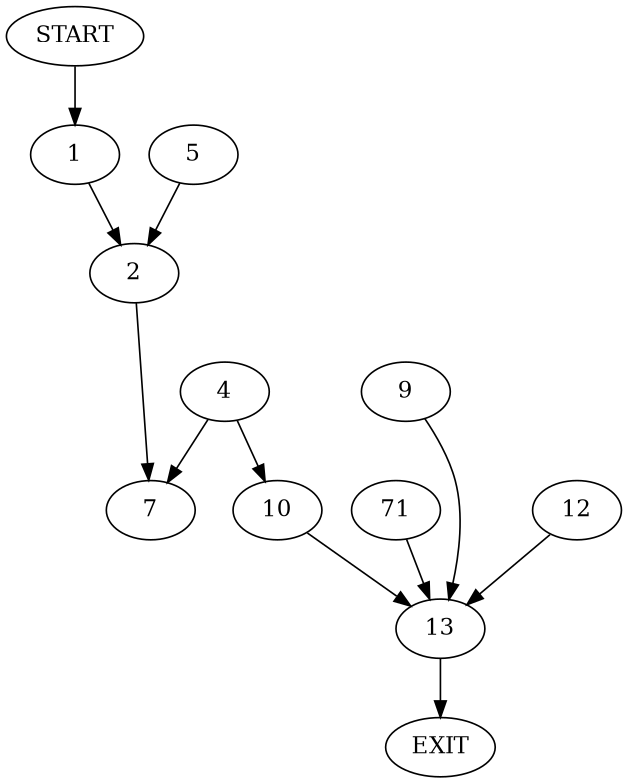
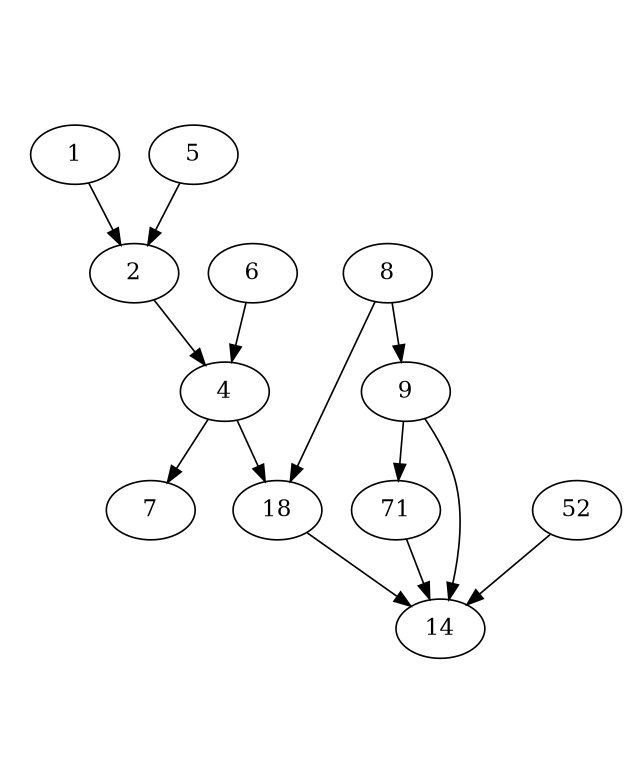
node "START": removed
node "6": added
node "8": added
edge "2" -> "7": now "2" -> "4"
edge "9" -> "71": added
node "10": label "10" -> "18"
node "12": label "12" -> "52"
node "13": label "13" -> "14"
node "EXIT": removed
